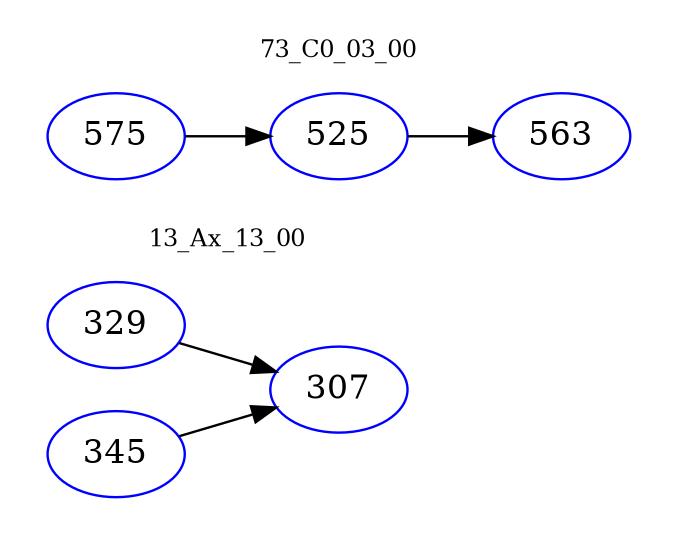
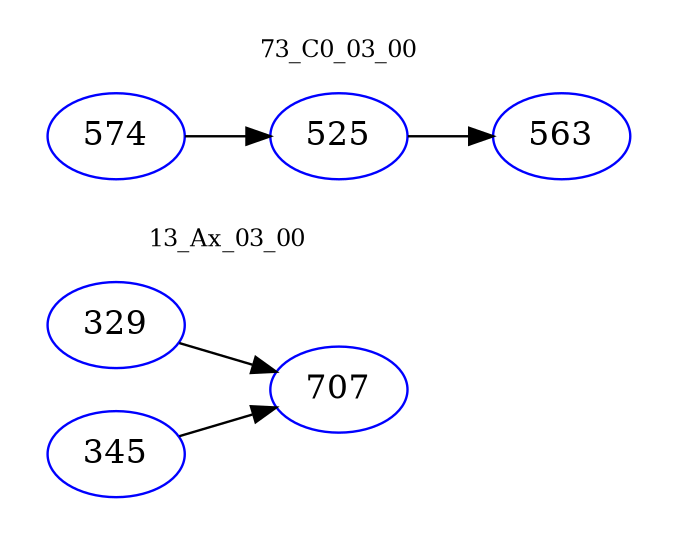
node "575": label "575" -> "574"
cluster "13_Ax_13_00": label "13_Ax_13_00" -> "13_Ax_03_00"
node "307": label "307" -> "707"
